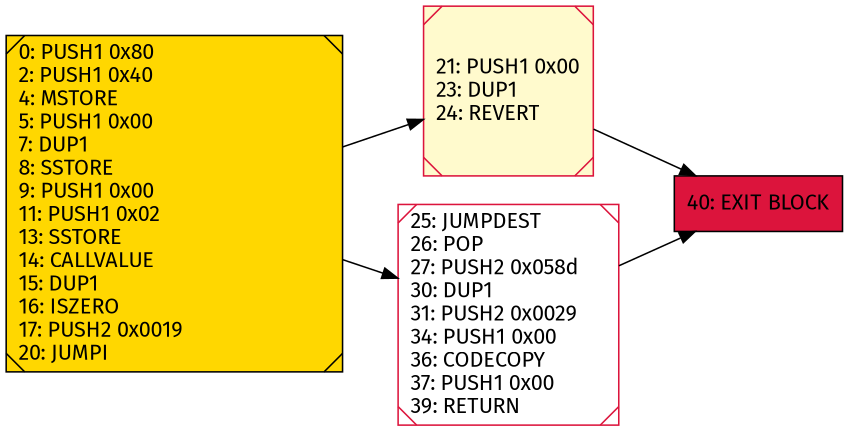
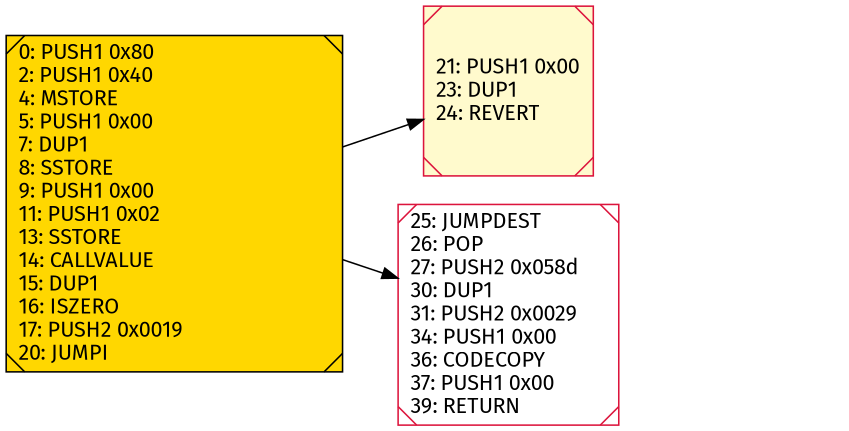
node "40: EXIT BLOCK": removed
